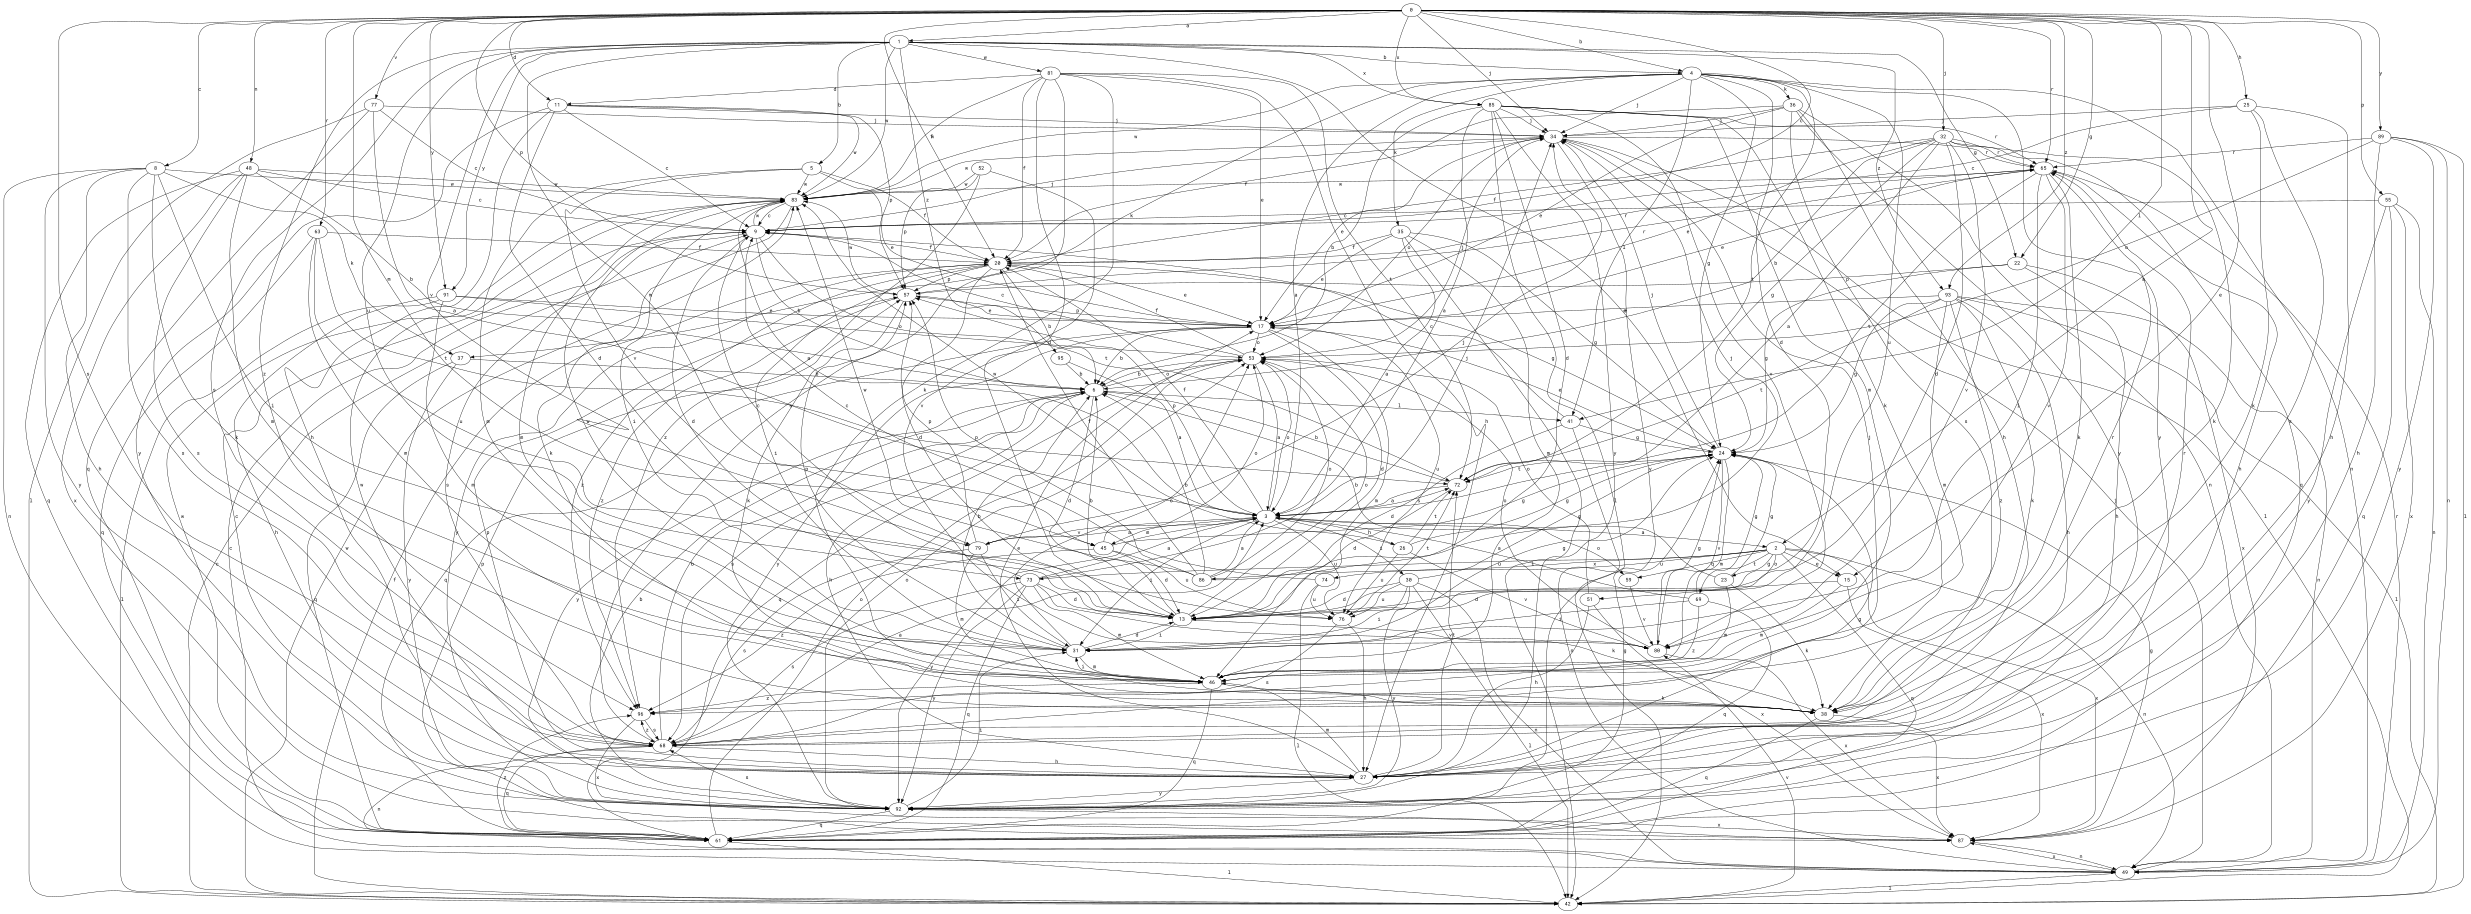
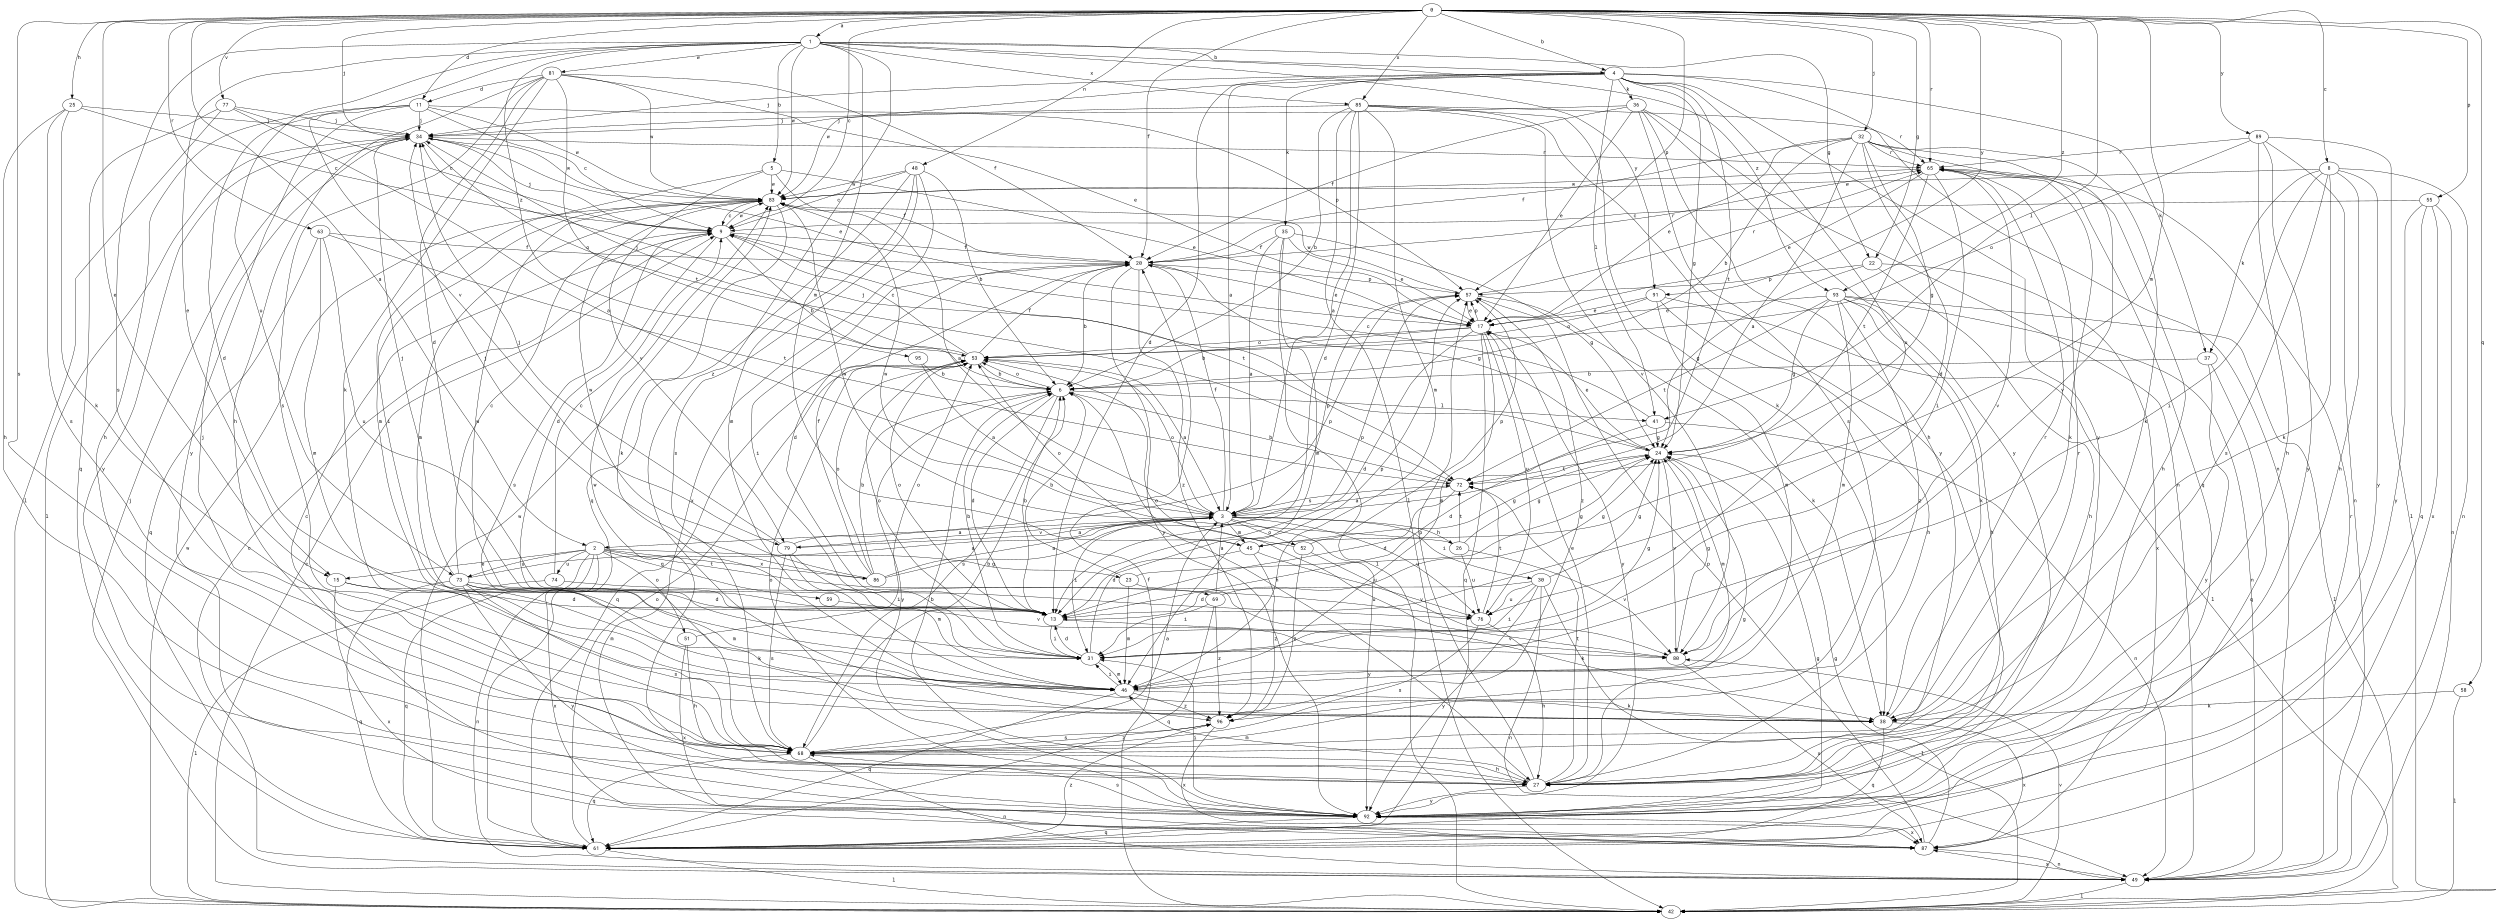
edge "3" -> "59": now "3" -> "52"
edge "68" -> "34": reversed
node "58": added
